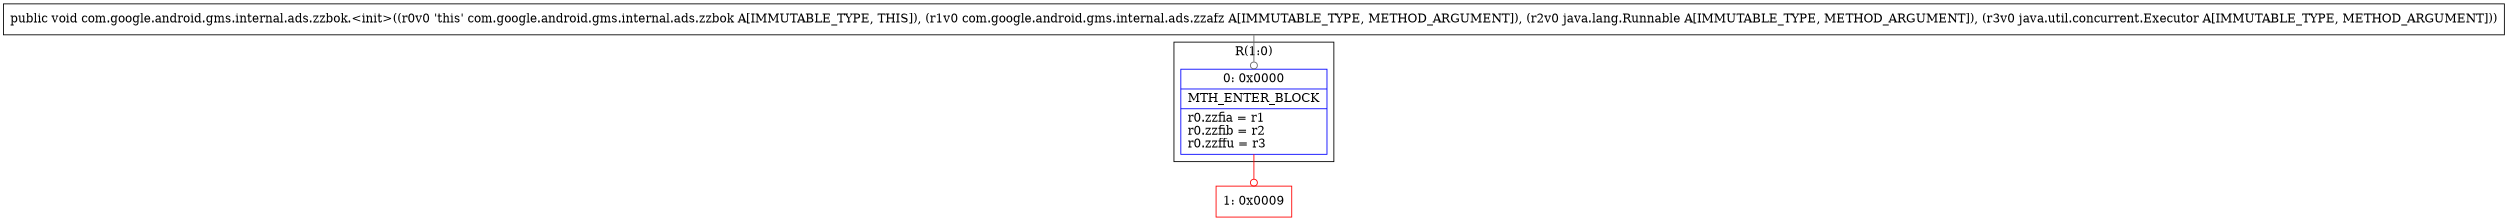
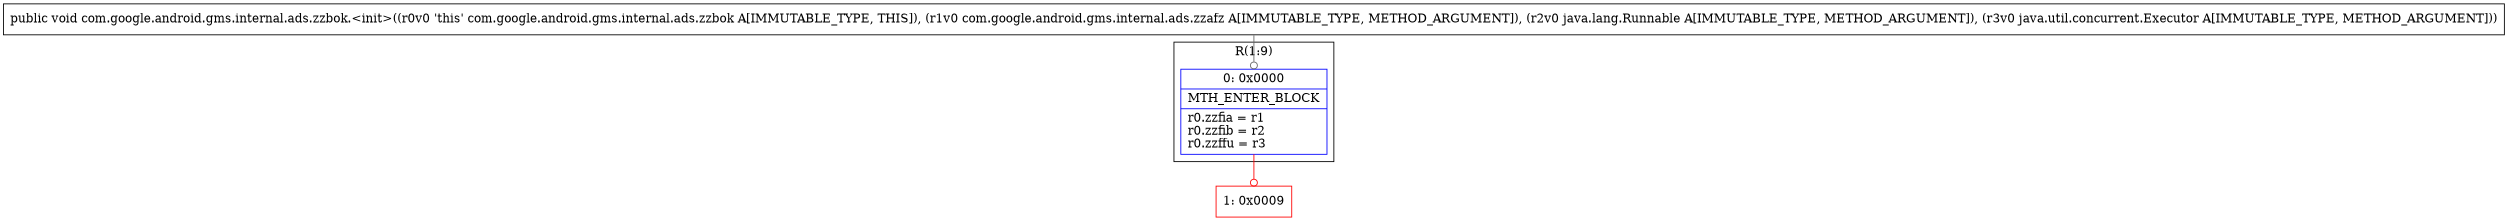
cluster "R(1:0)": label "R(1:0)" -> "R(1:9)"
